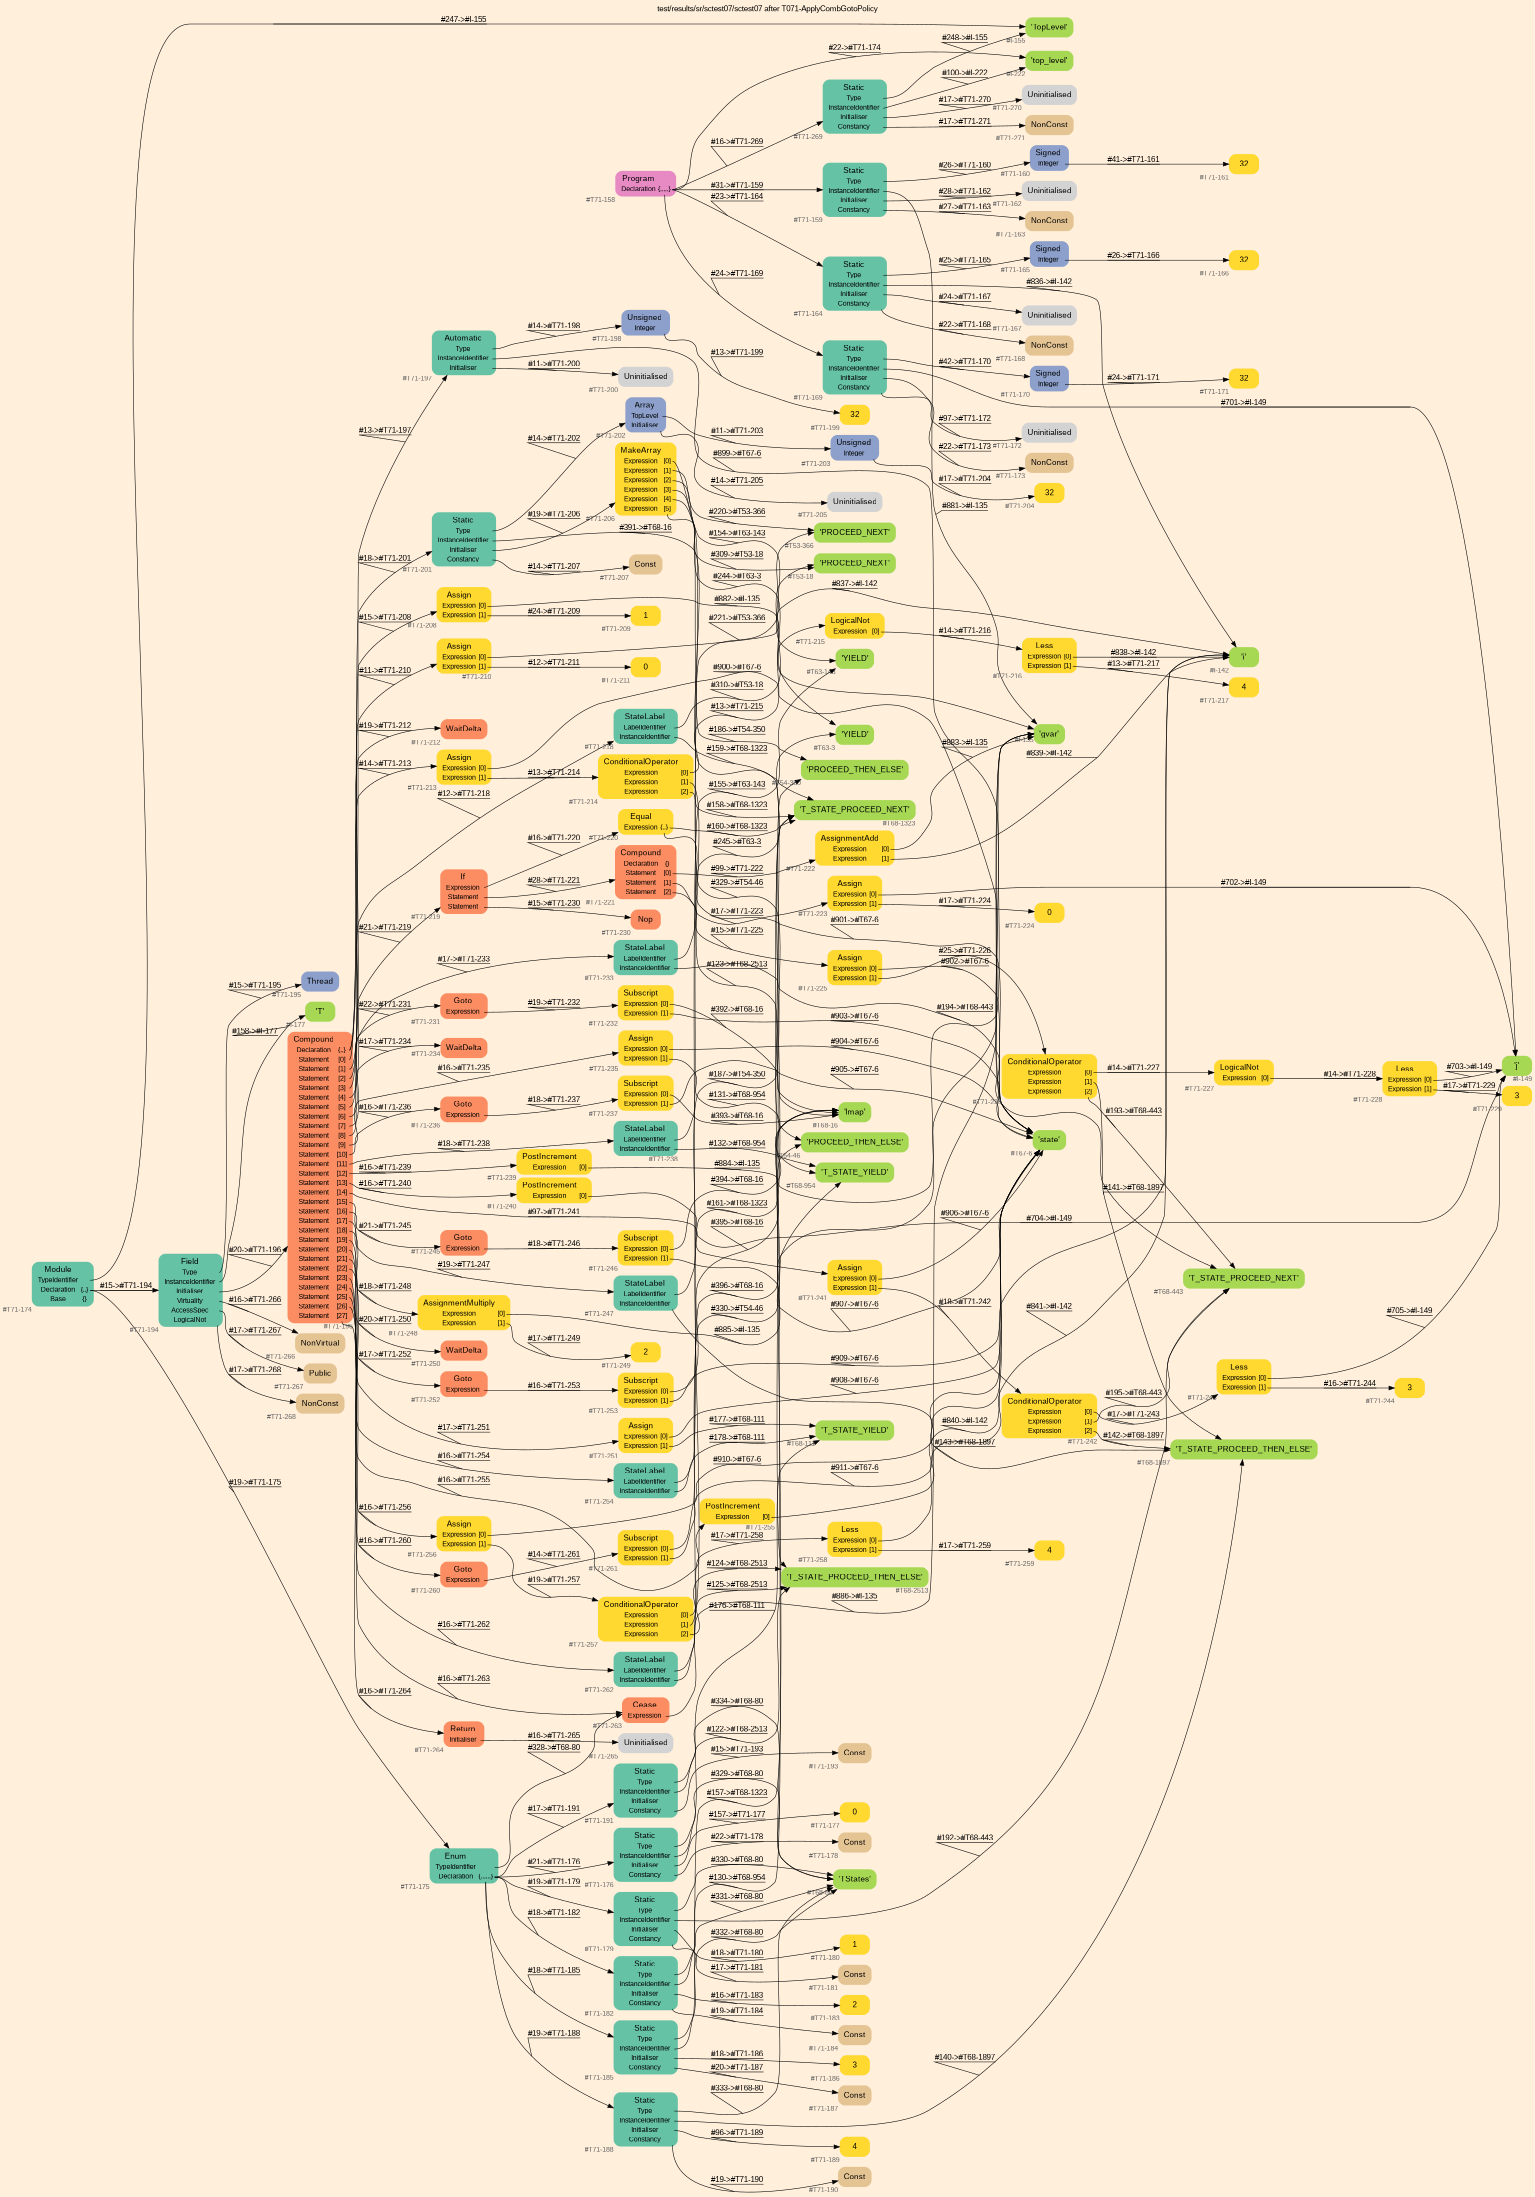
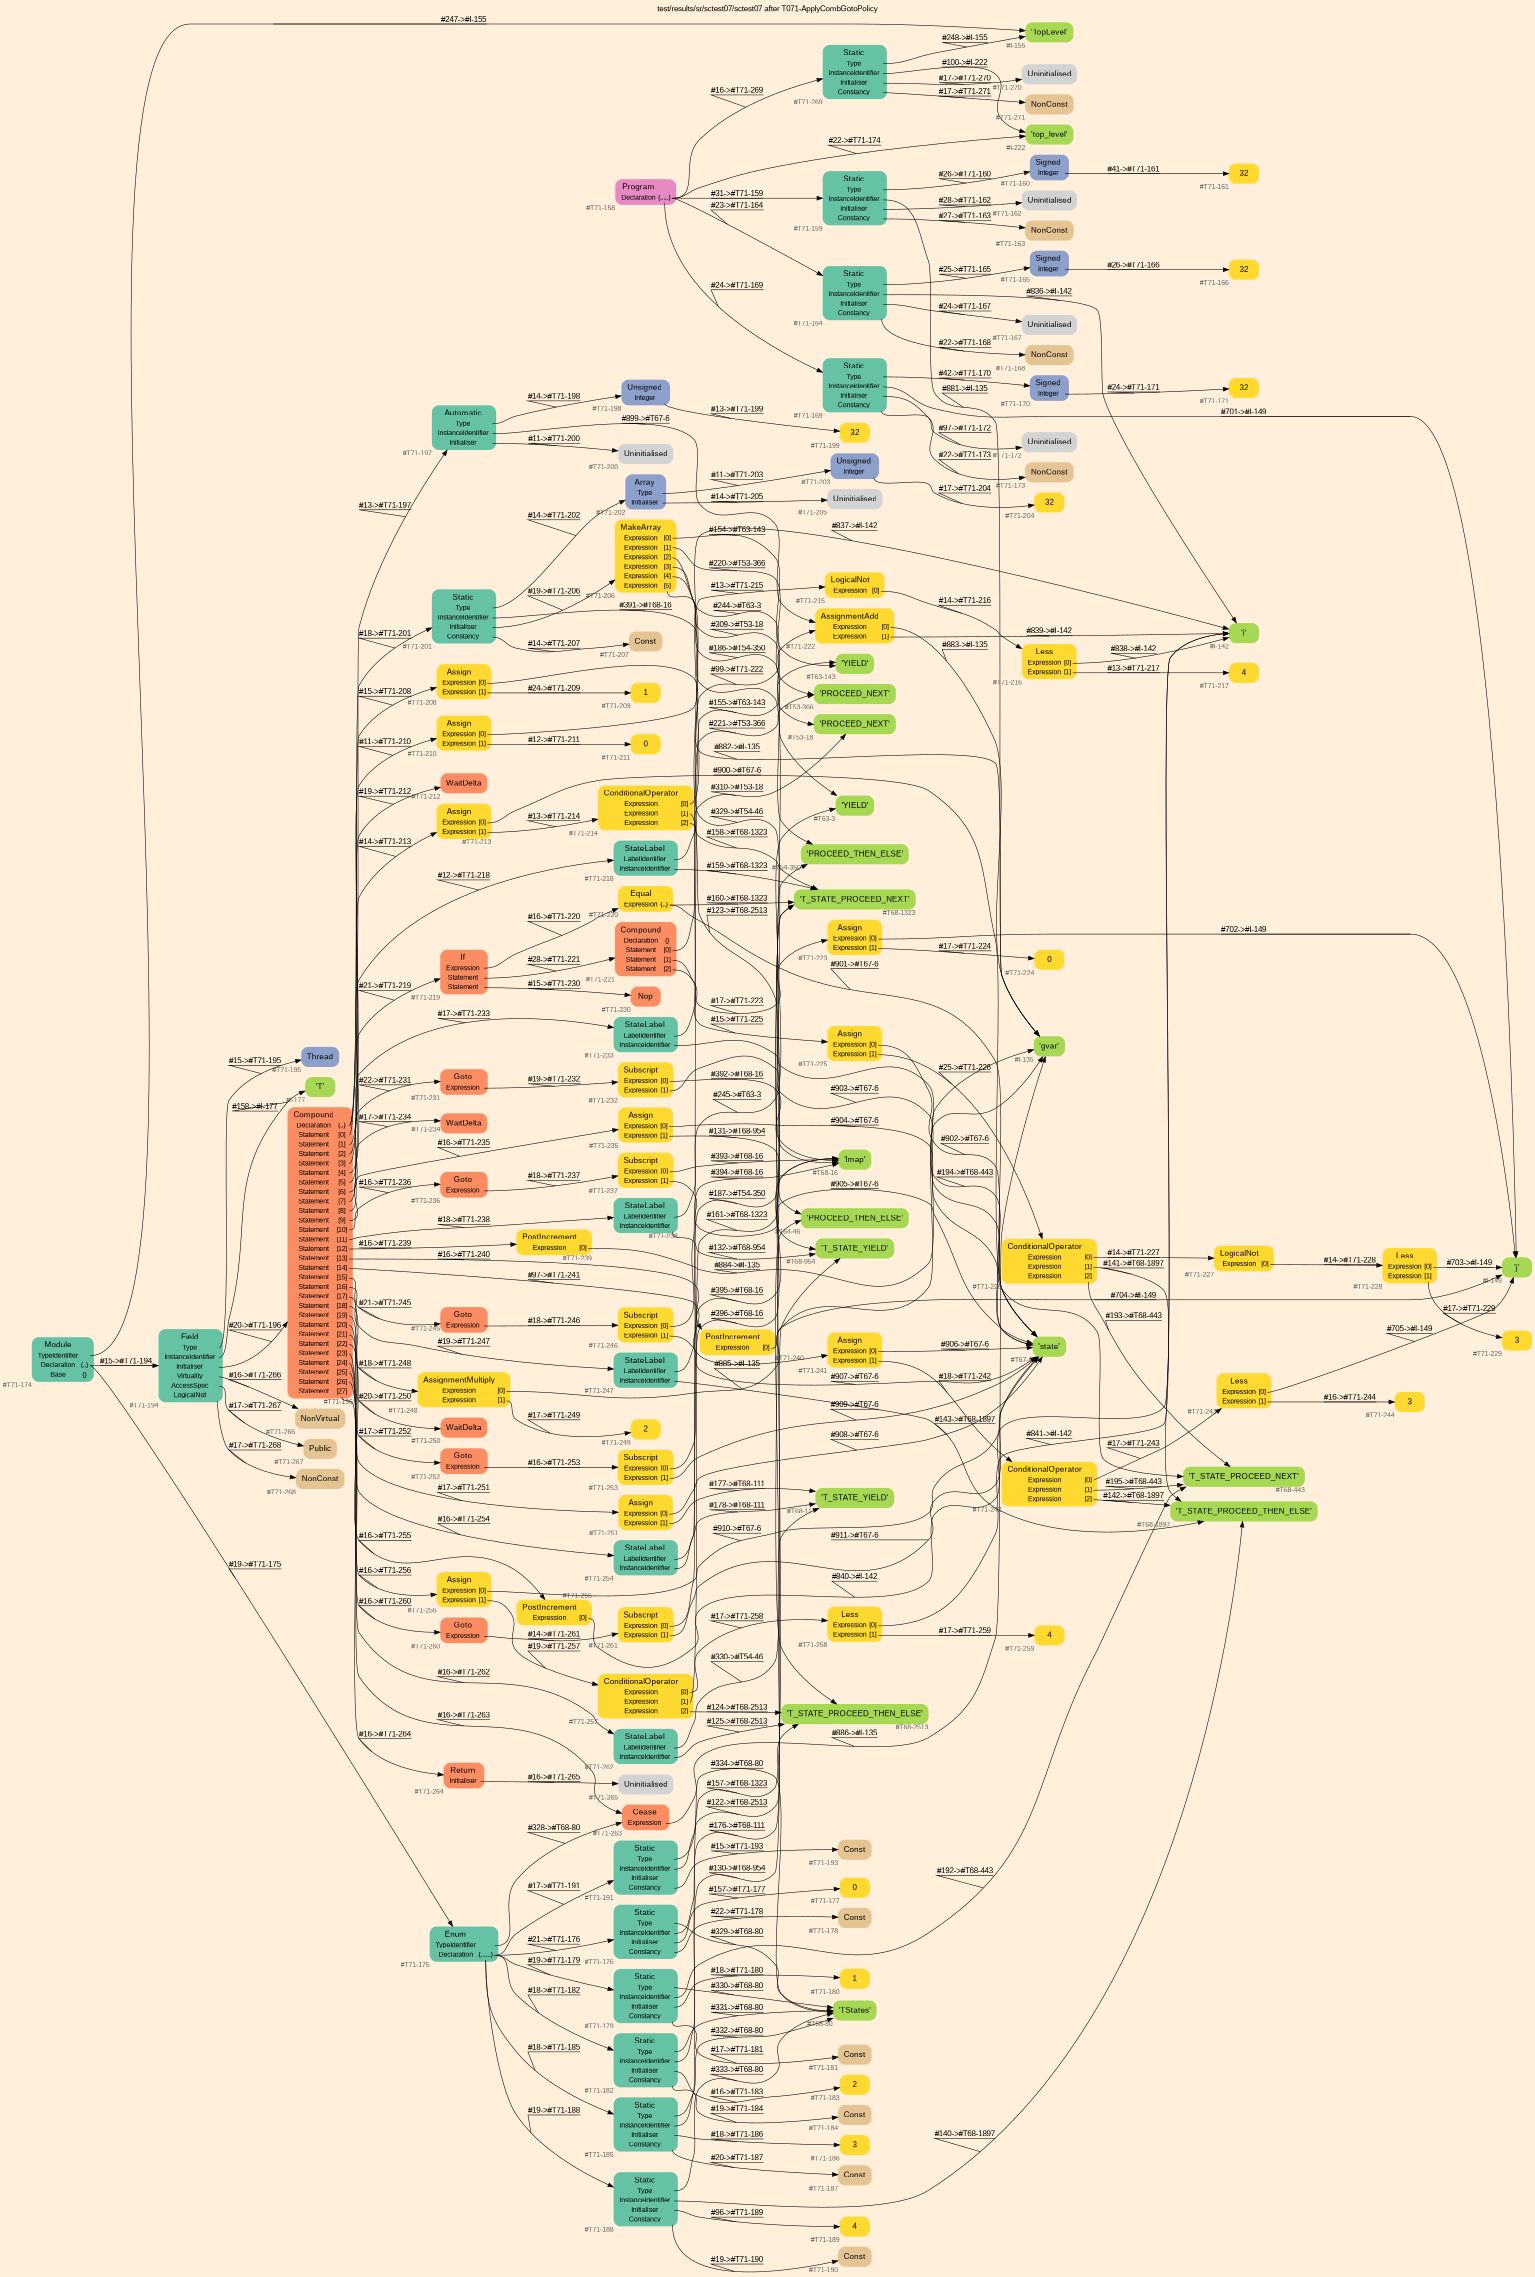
node "Array": text "TopLevel" -> "Type"
edge "Automatic" -> "'state'": now "Automatic" -> "AssignmentAdd"
